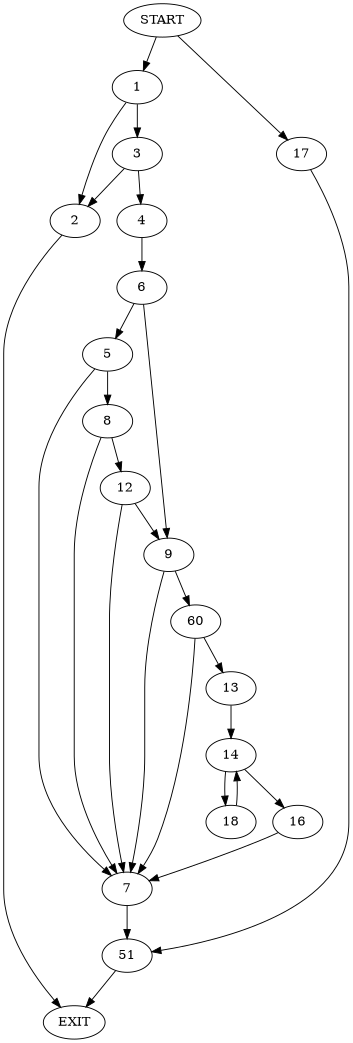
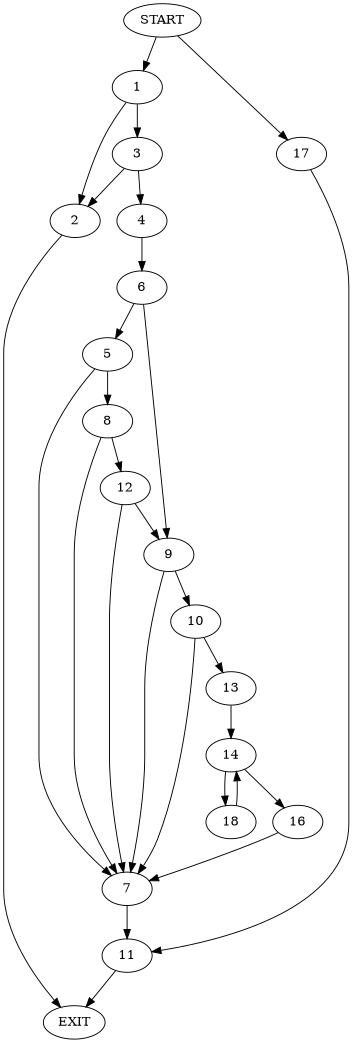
node "60": label "60" -> "10"
node "51": label "51" -> "11"
